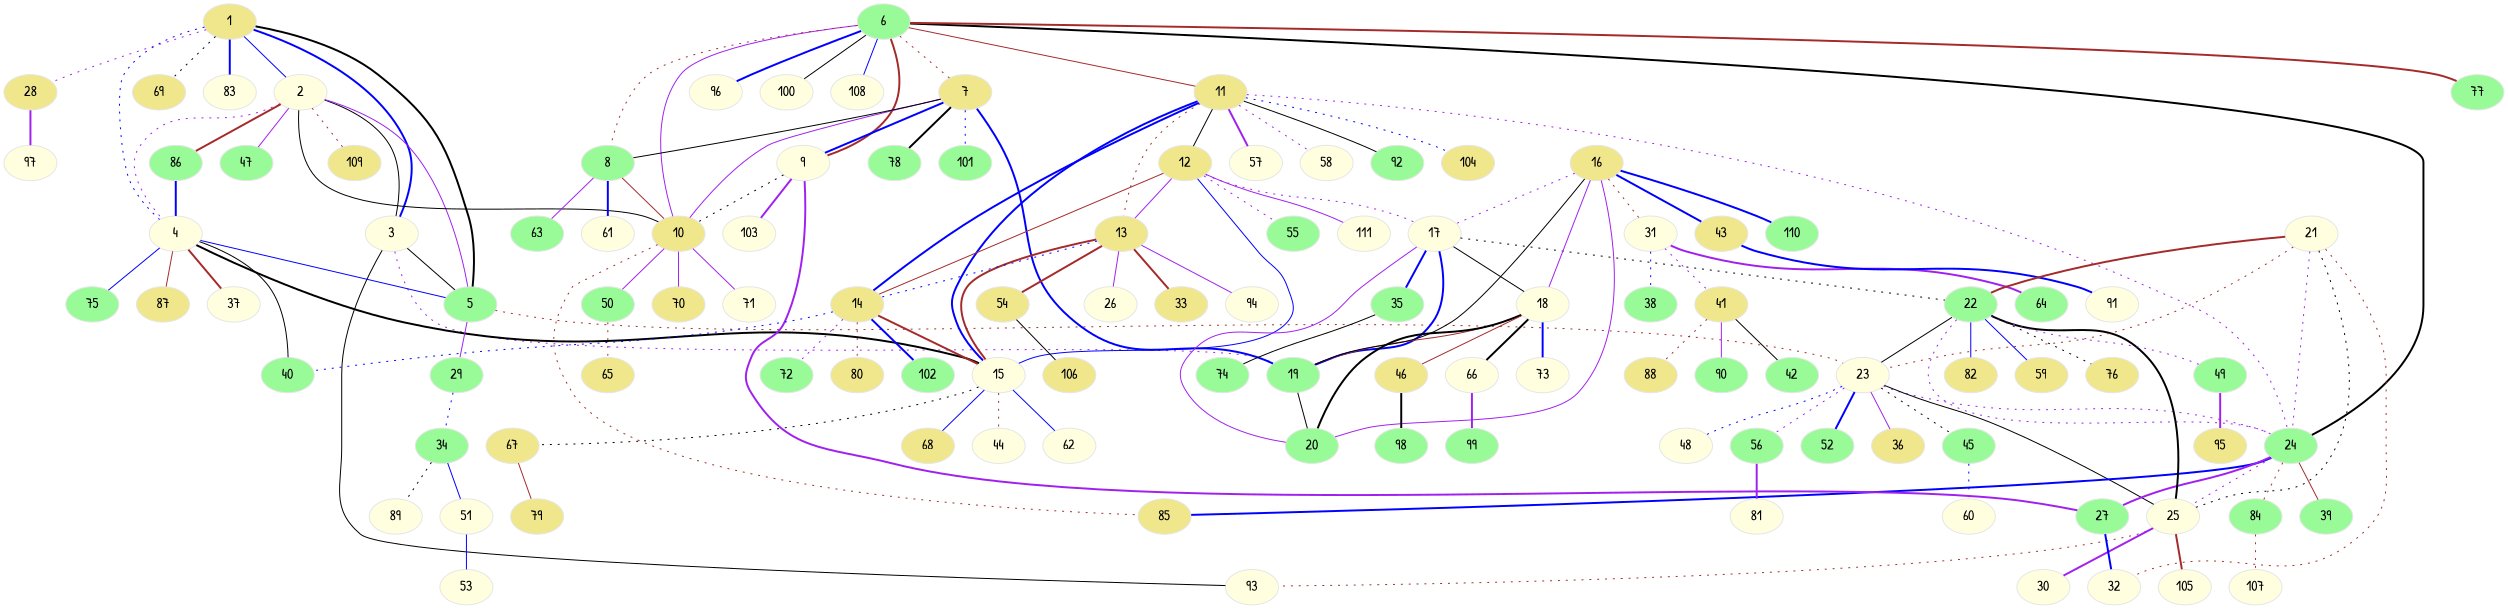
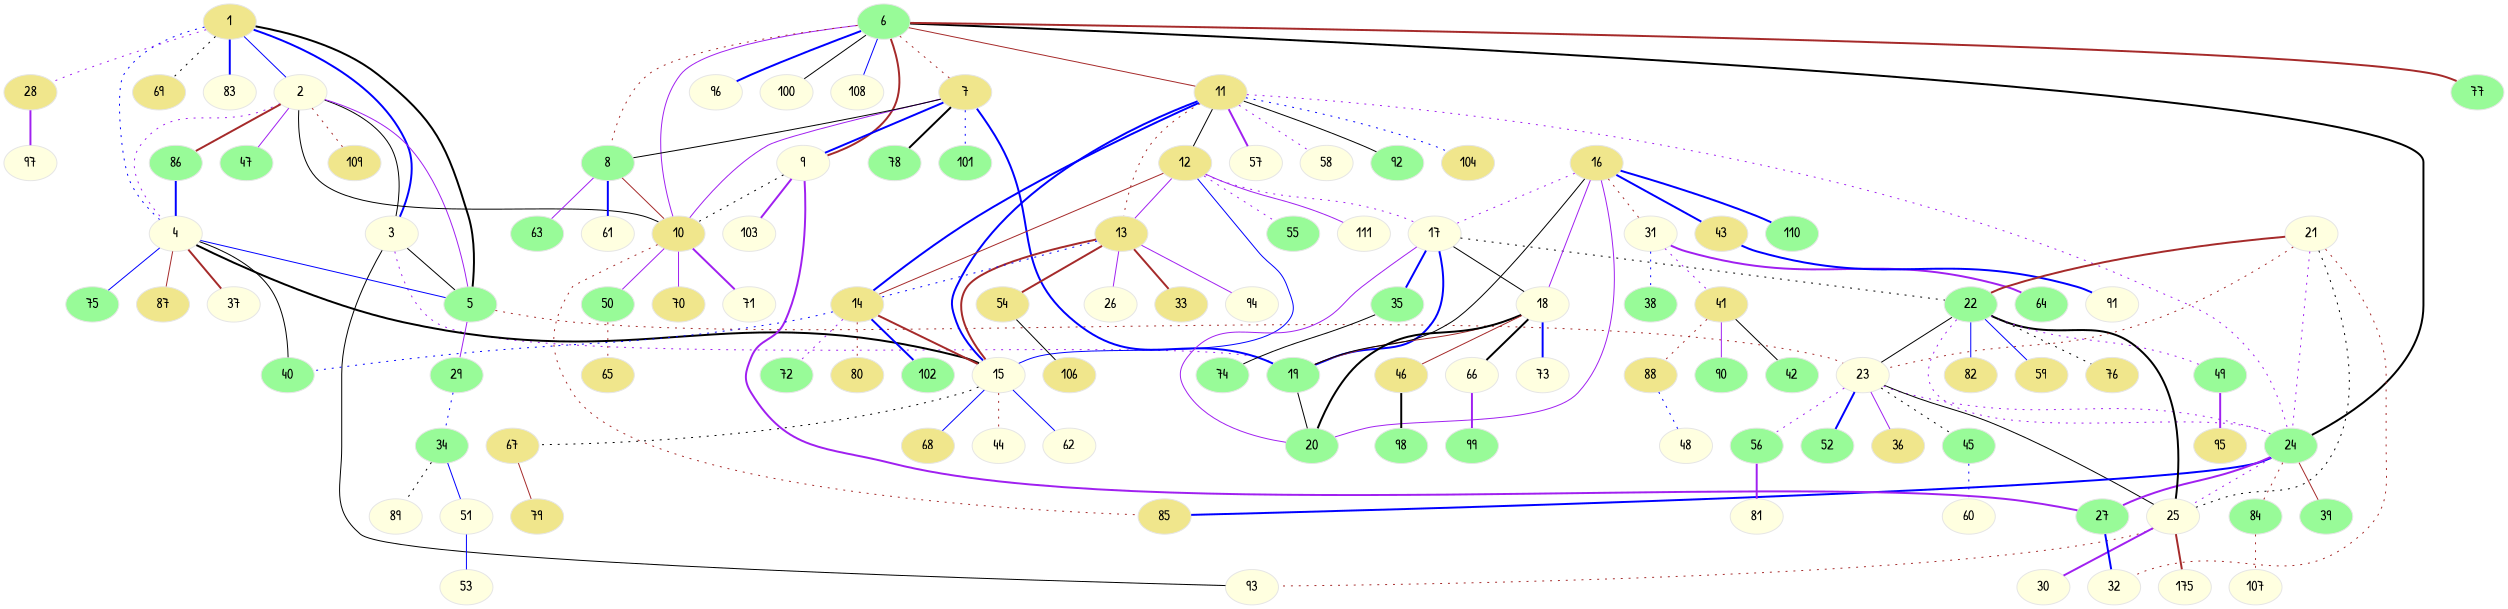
edge "10" -- "71": style solid -> bold
edge "23" -- "48": now "88" -- "48"
node "105": label "105" -> "175"
